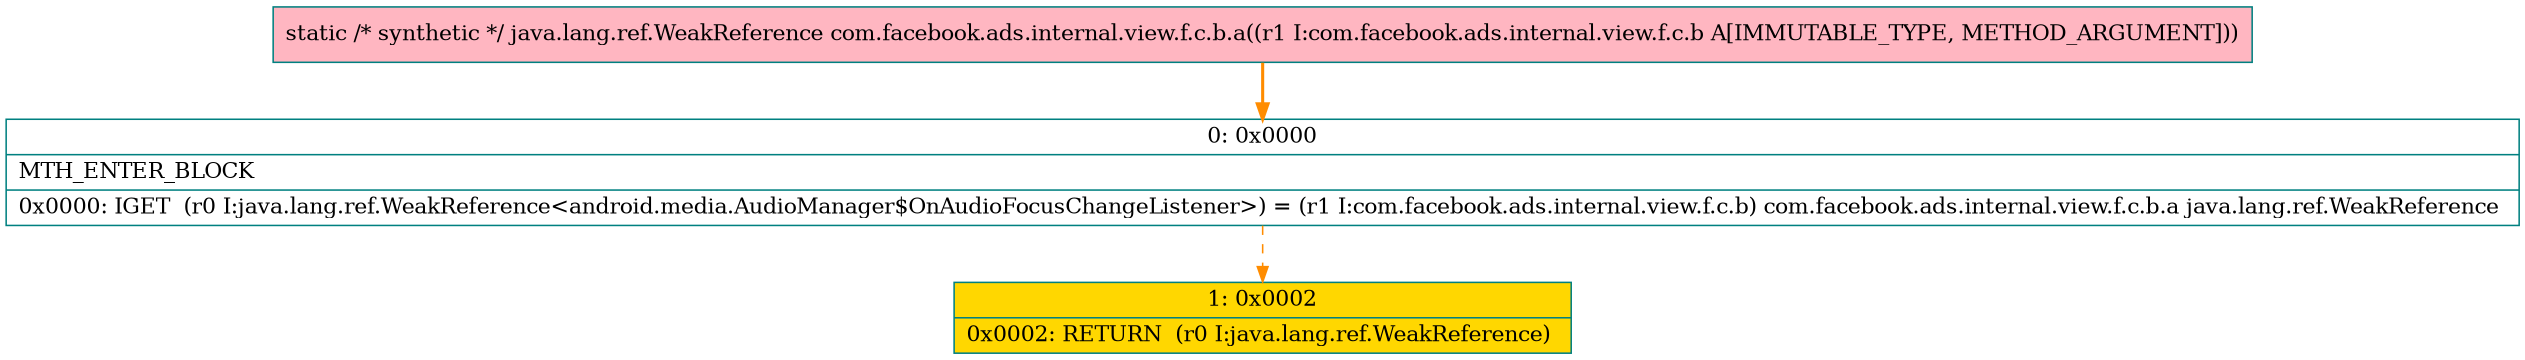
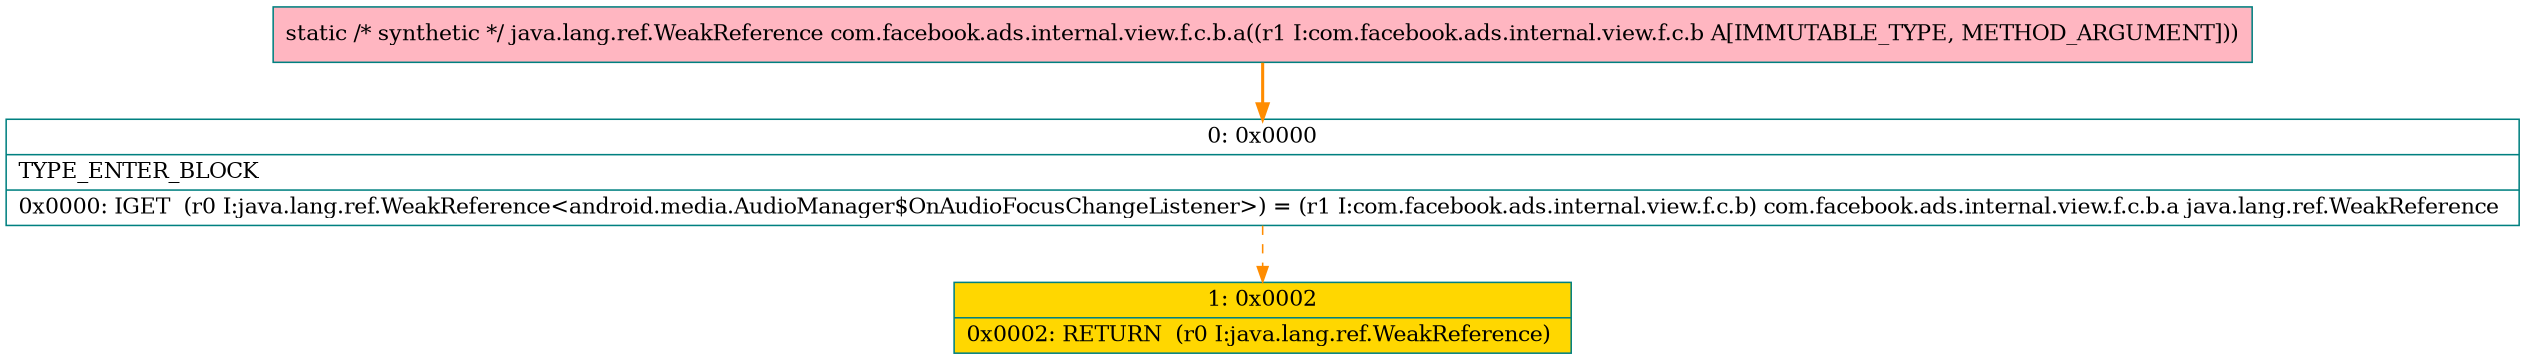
node "0: 0x0000": text "MTH_ENTER_BLOCK" -> "TYPE_ENTER_BLOCK"
